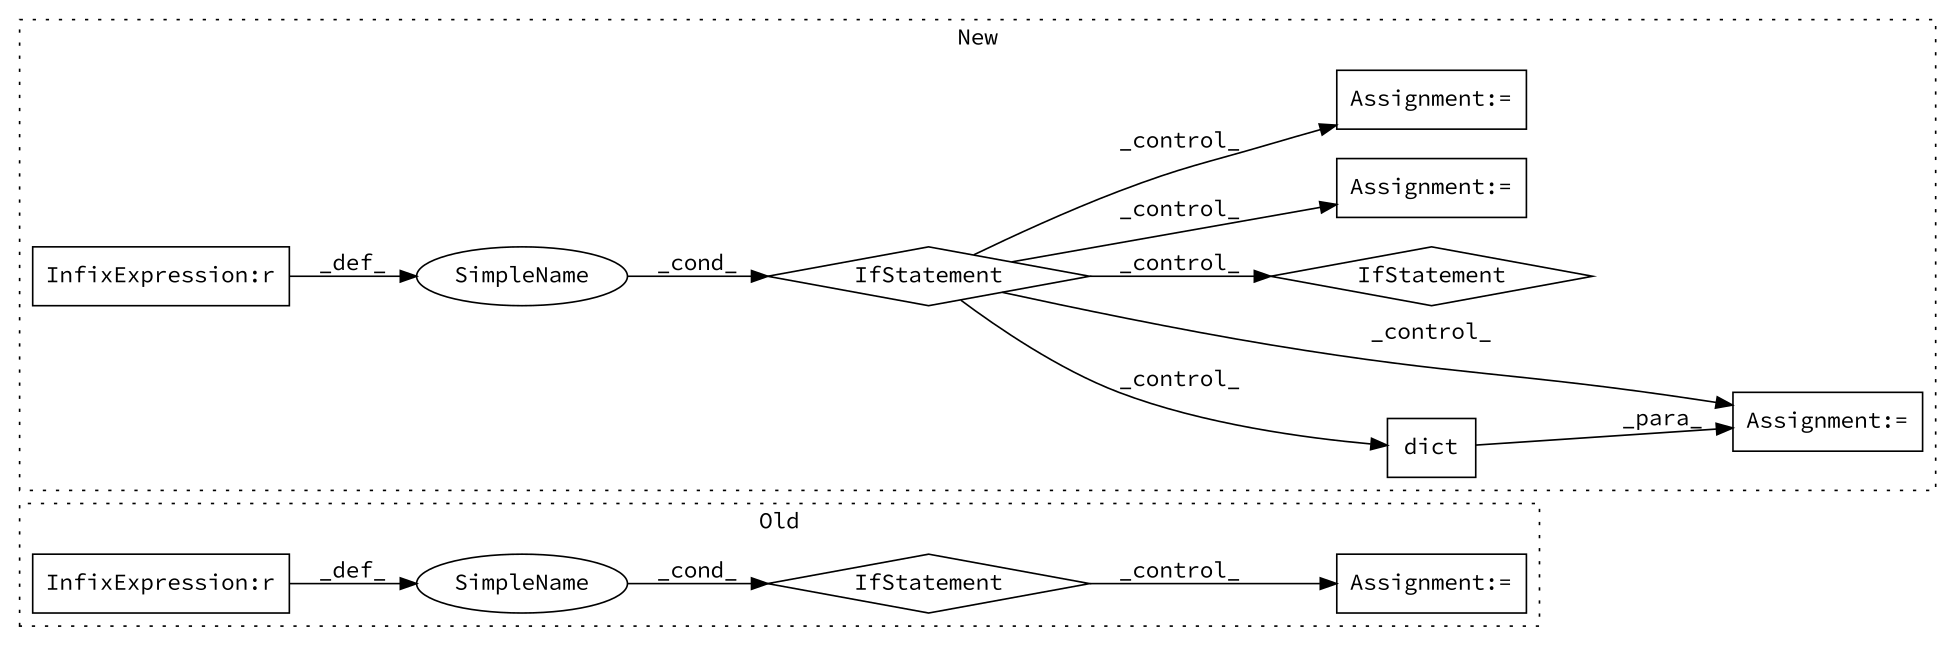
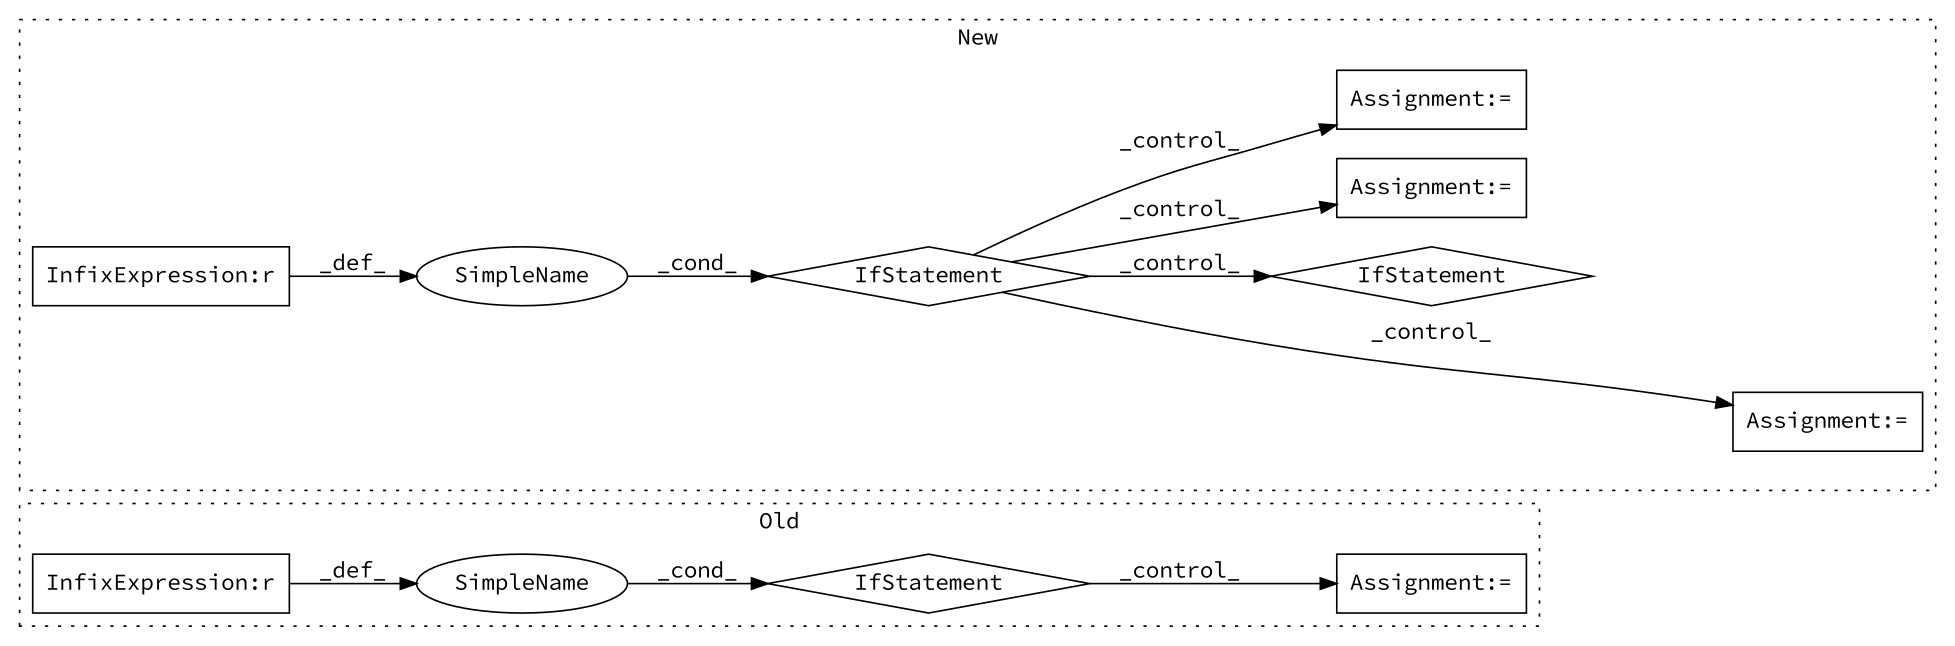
node "dict": removed
